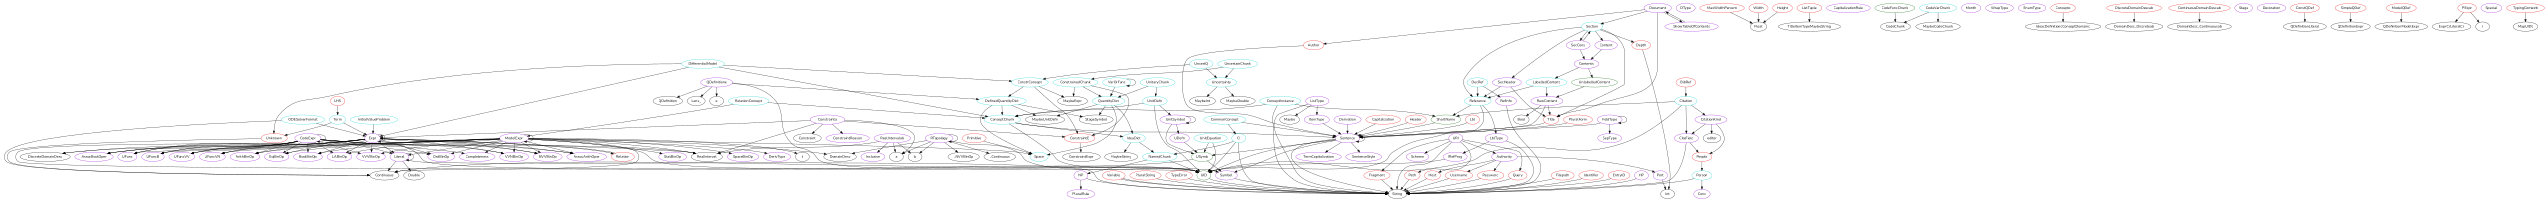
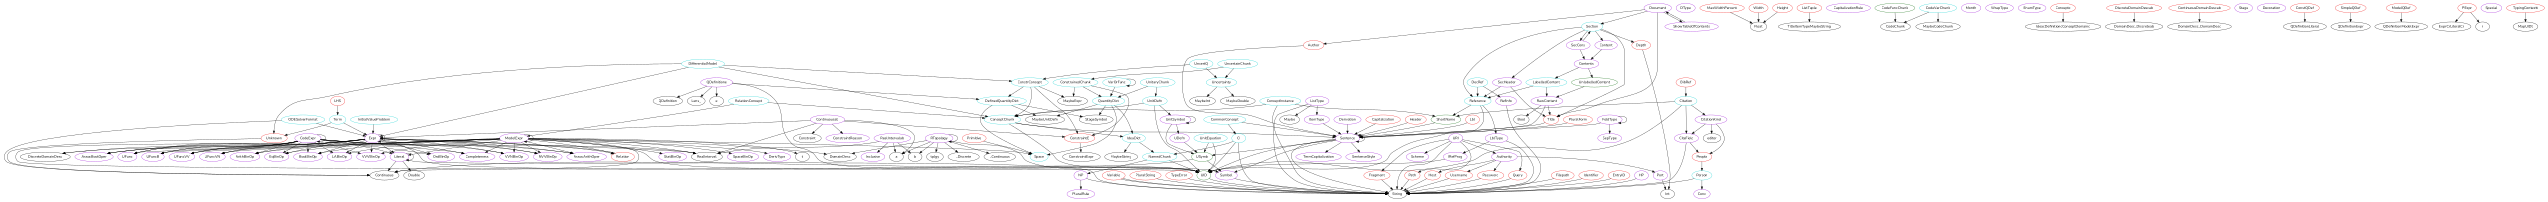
node "DomainDesc_Continuousab": label "DomainDesc_Continuousab" -> "DomainDesc_DomainDesc"
edge "DefinedQuantityDict" -> "ConceptChunk": now "ConstrConcept" -> "ConceptChunk"
node "Constrainta": label "Constrainta" -> "Continuousab"
edge "Expr" -> "Completeness": added
edge "ModelExpr" -> "OrdBinOp": now "ModelExpr" -> "Relation"
node "tplgy": added
node "_NVVBinOp": label "_NVVBinOp" -> "_Discrete"
